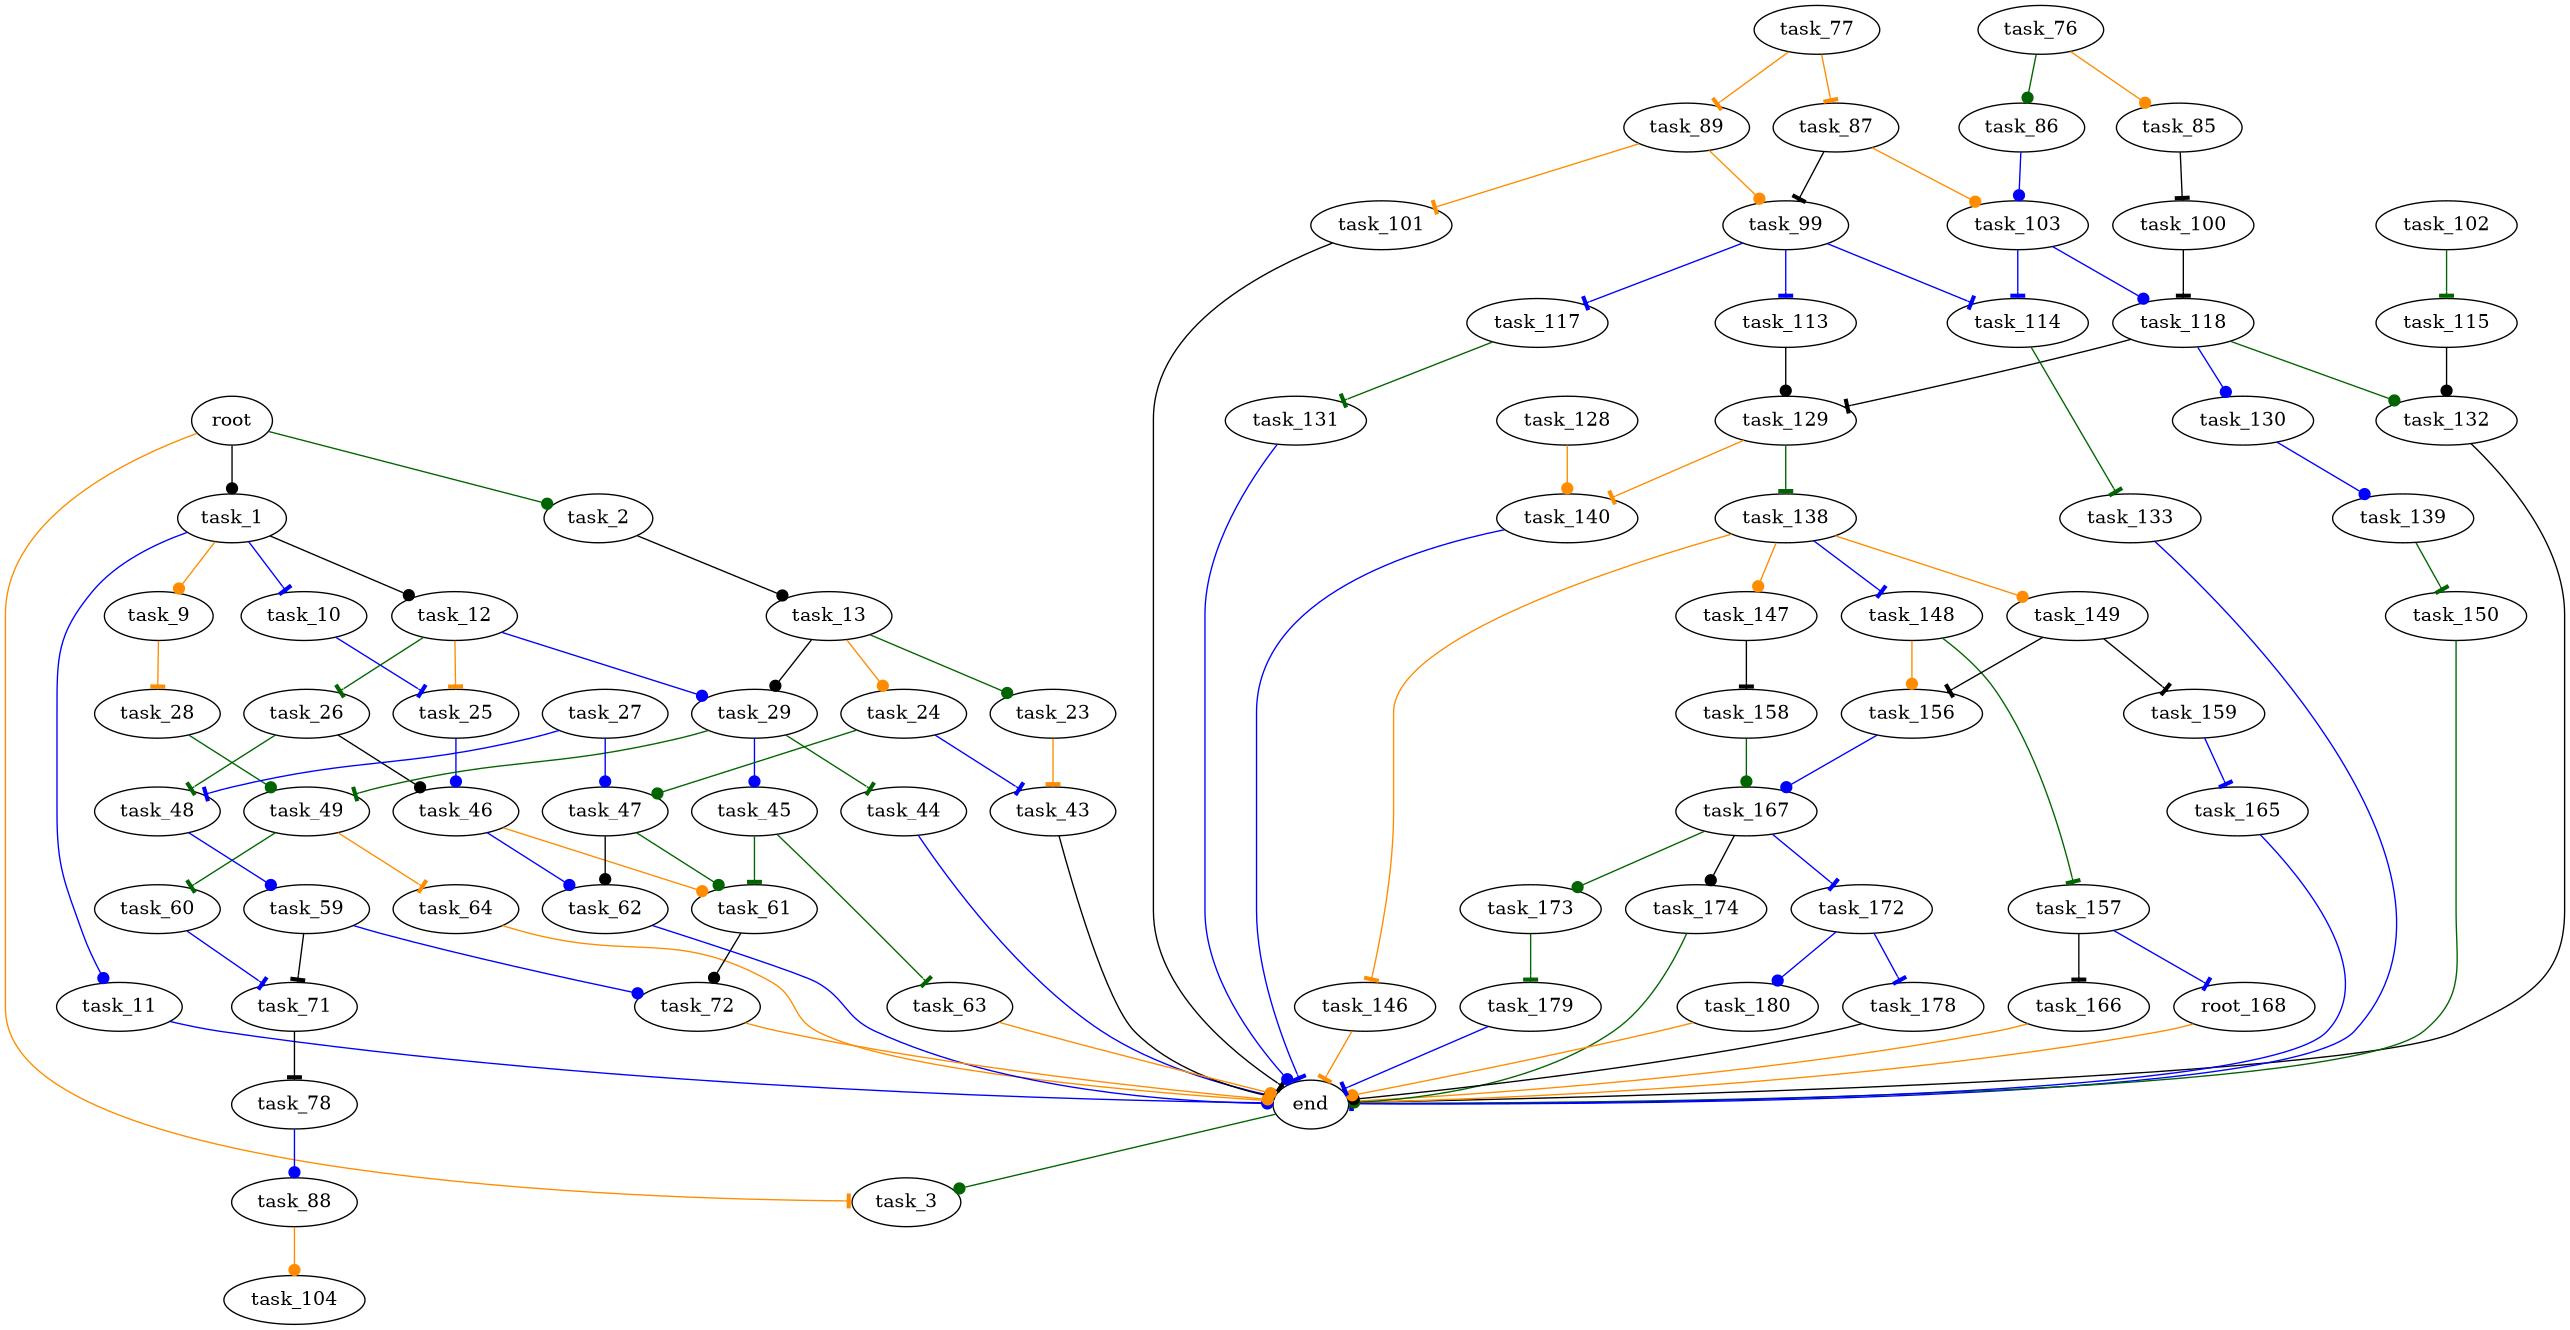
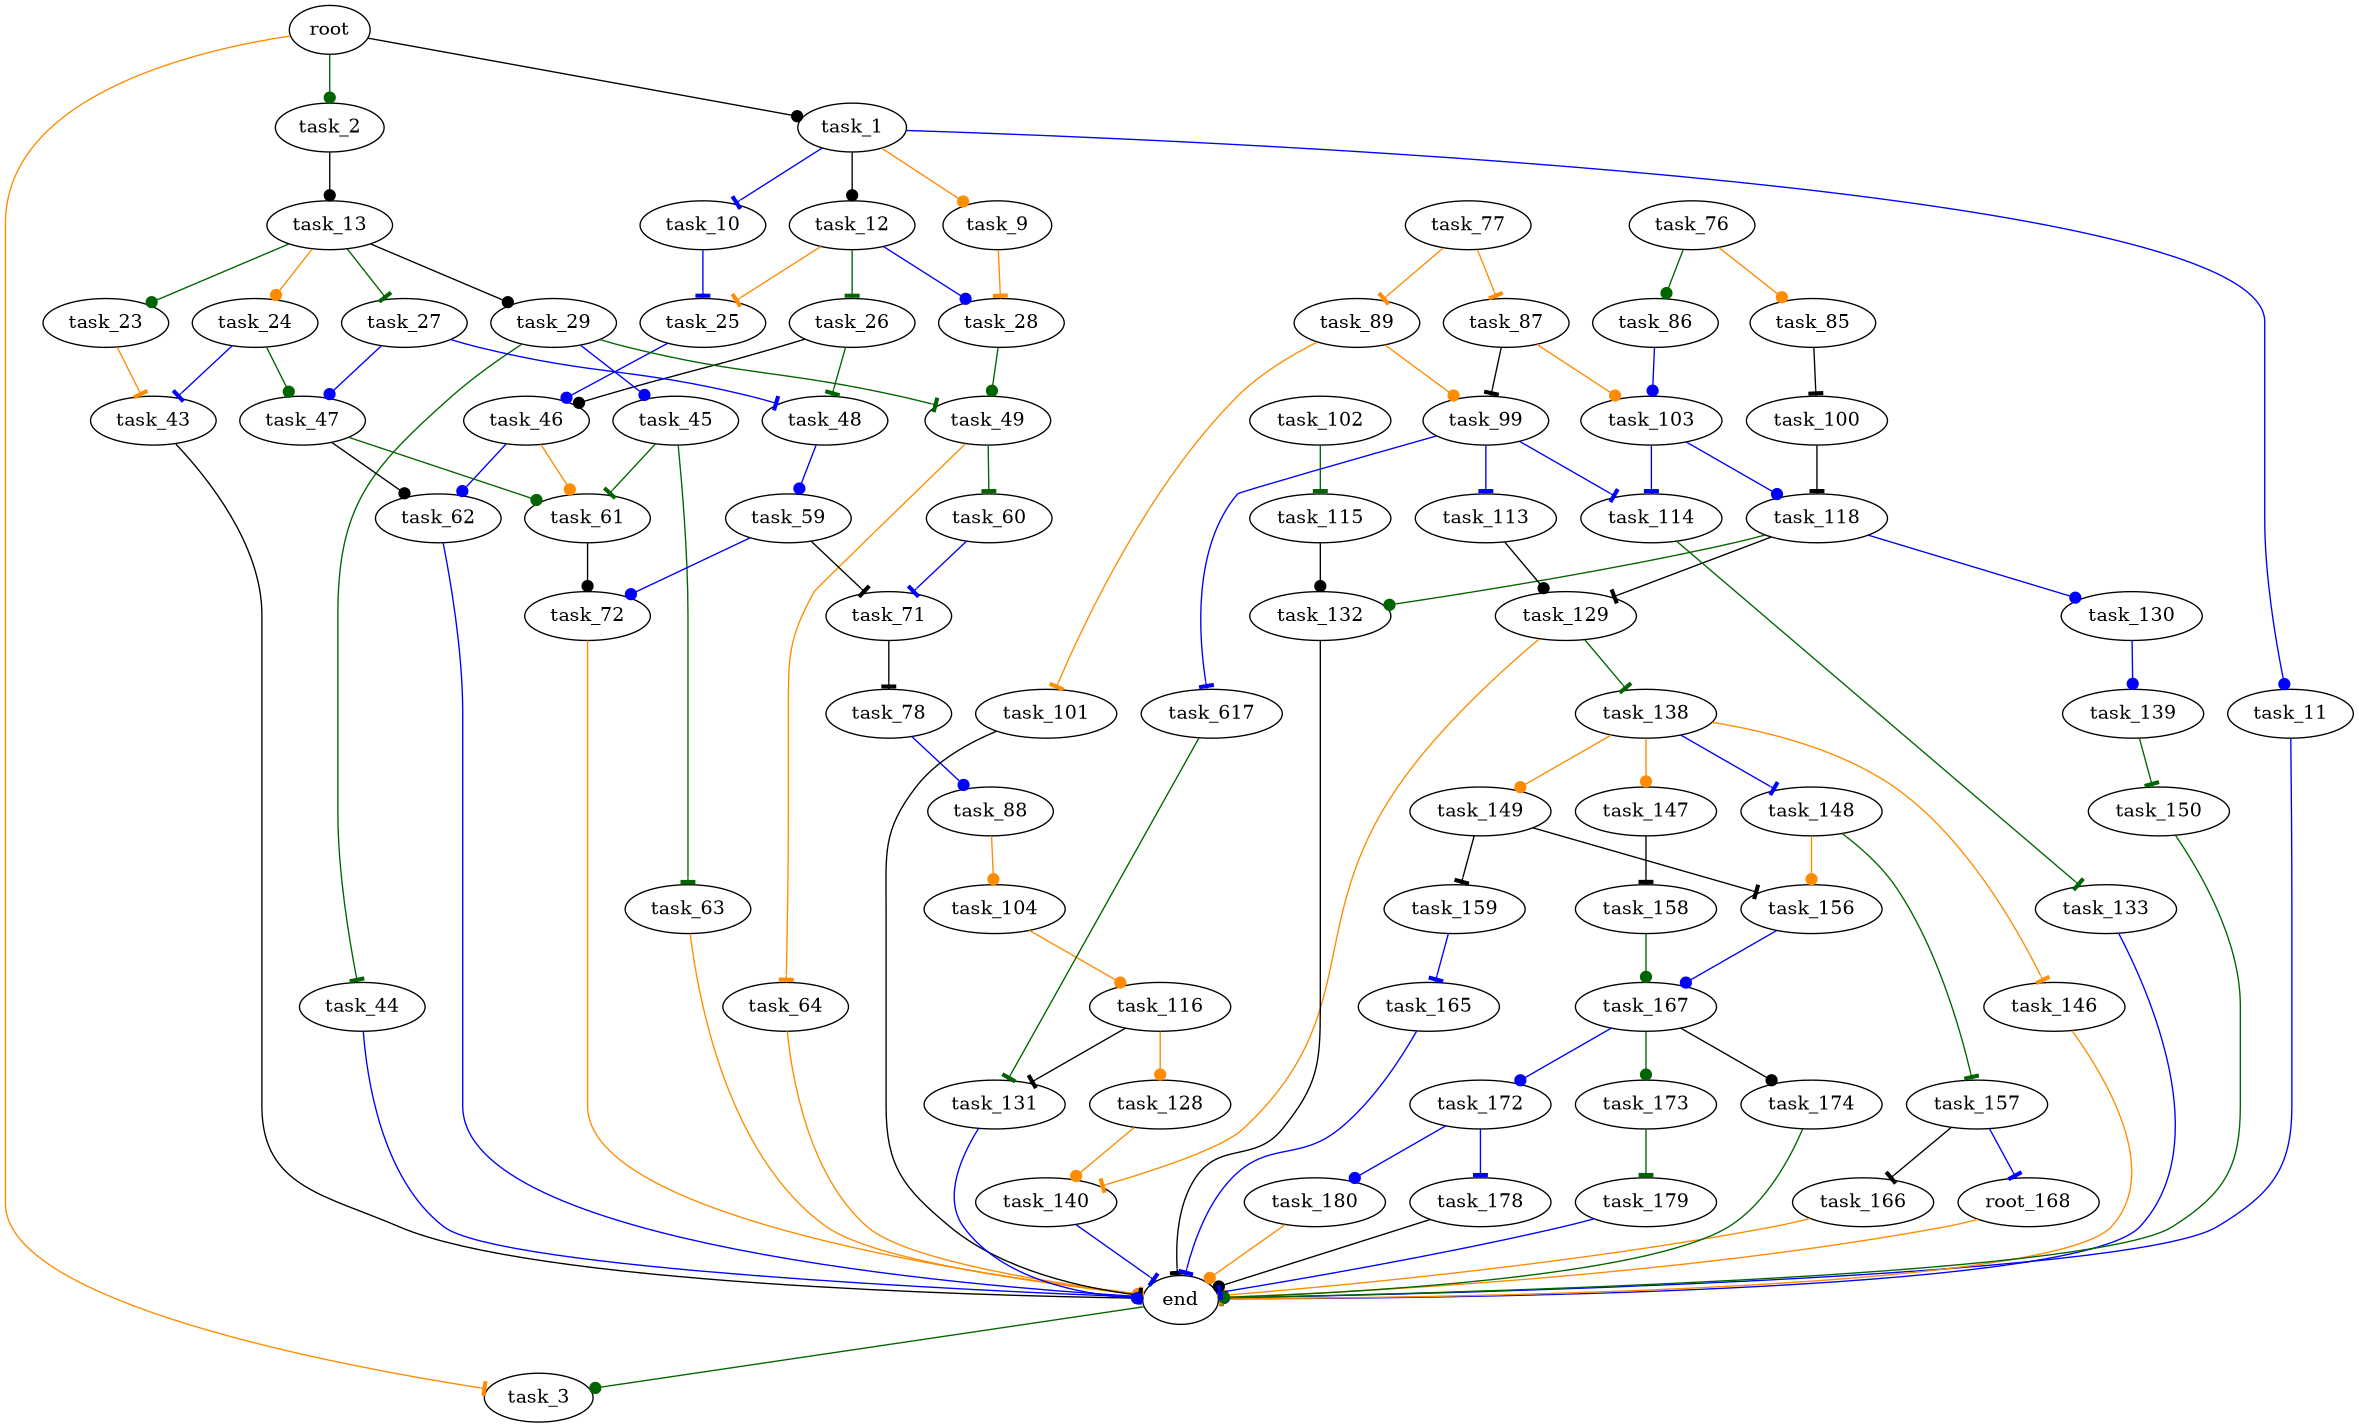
edge "task_13" -> "task_27": added
node "task_117": label "task_117" -> "task_617"
edge "task_12" -> "task_29": now "task_12" -> "task_28"
edge "task_167" -> "task_172": arrowhead tee -> dot
node "task_116": added
